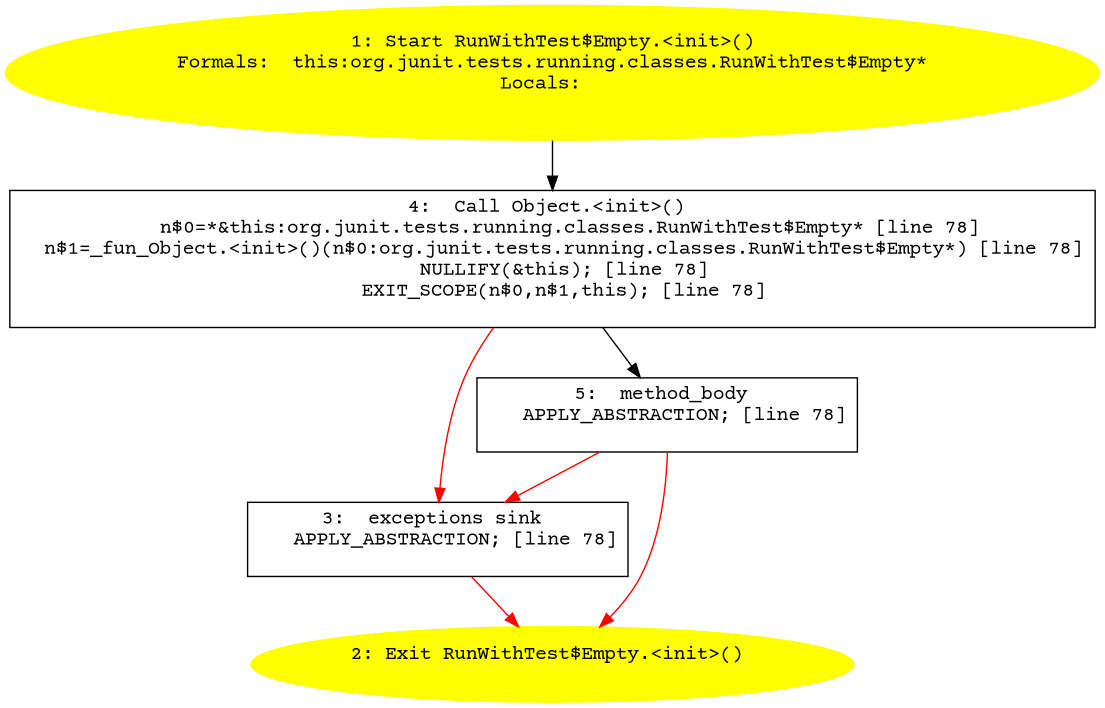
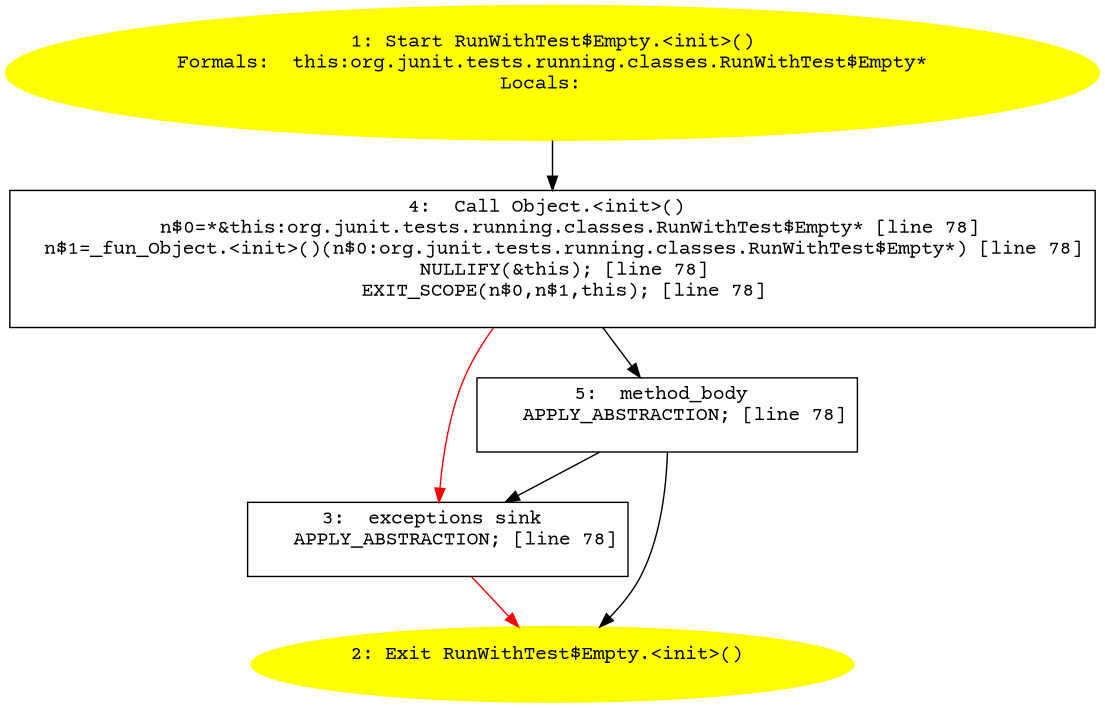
edge "5:  method_body APPLY_ABSTRACTION; [line 78]" -> "3:  exceptions sink APPLY_ABSTRACTION; [line 78]": color red -> black
edge "5:  method_body APPLY_ABSTRACTION; [line 78]" -> "2: Exit RunWithTest$Empty.<init>()": color red -> black
